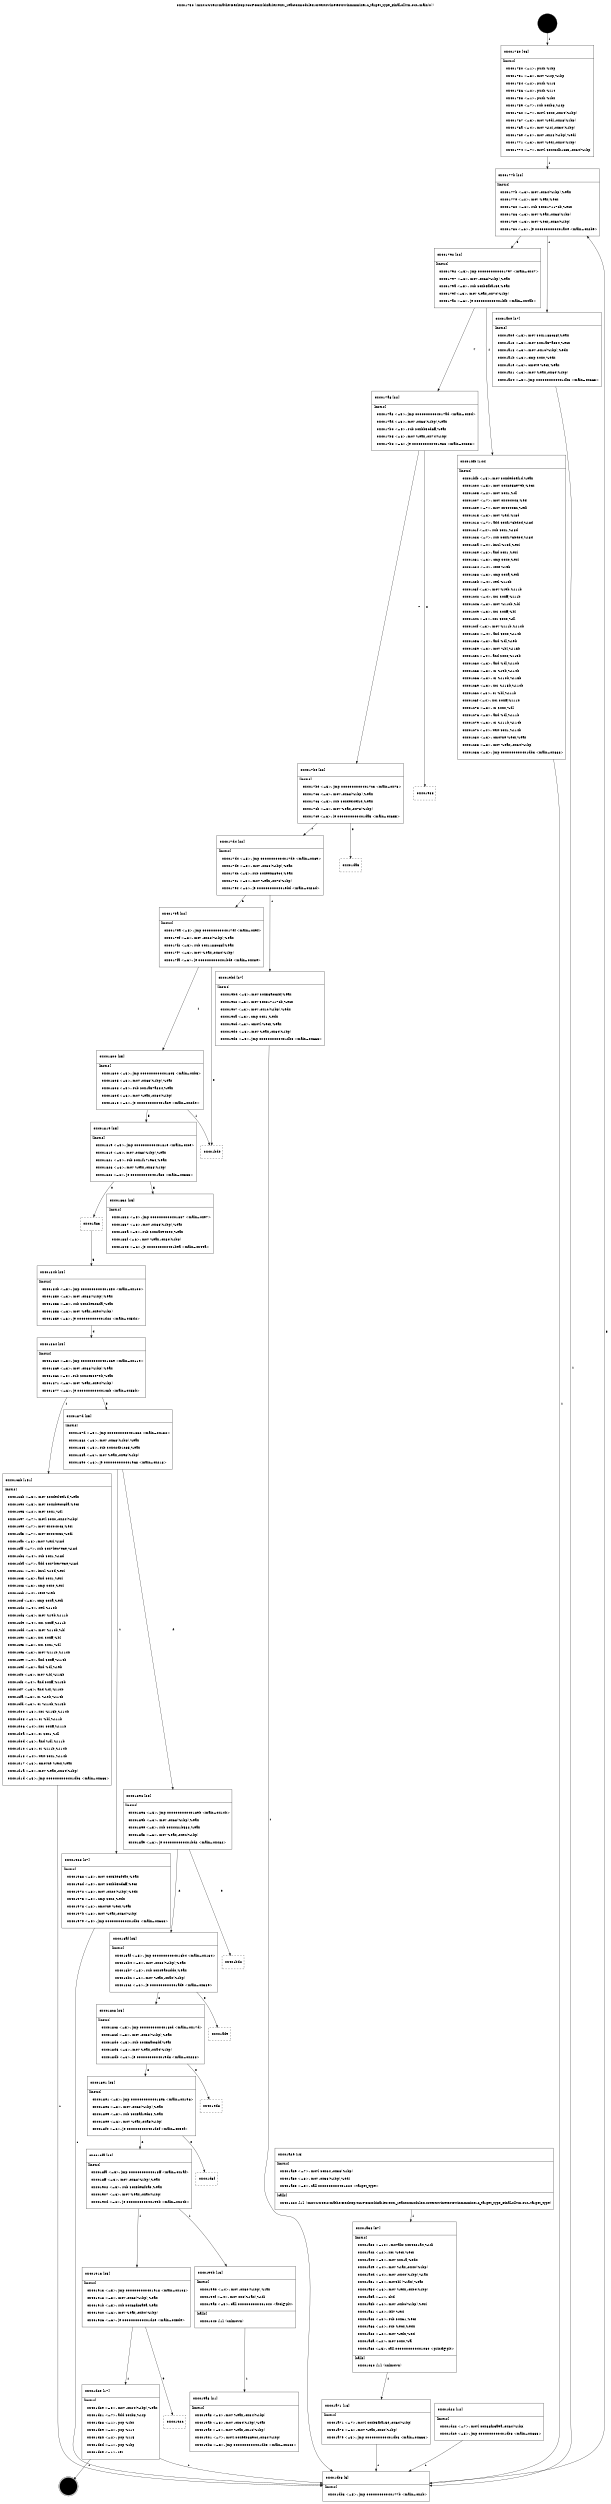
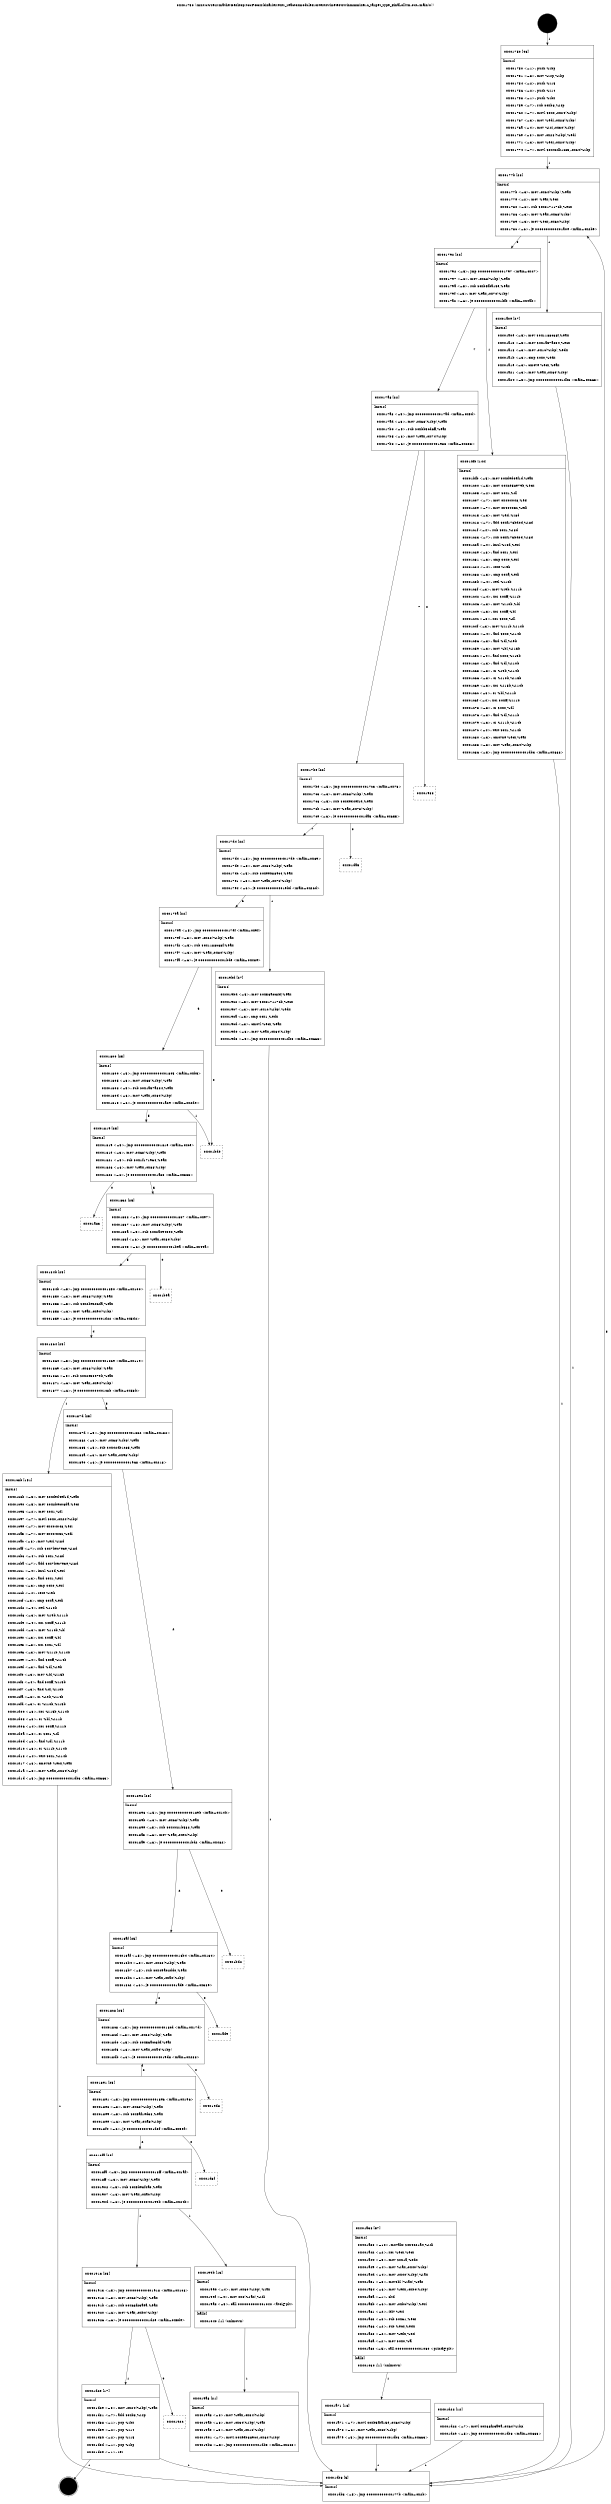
edge "0x4017ea [22]" -> "0x401800 [25]": label " 1" -> " 6"
edge "0x401a83" -> "0x40184b [25]": now "0x401832 [25]" -> "0x40184b [25]"
node "0x401bea": added
node "0x401968 [27]": removed
edge "0x4018c8 [25]" -> "0x4018e1 [25]": reversed
node "0x401a29 [15]": removed
